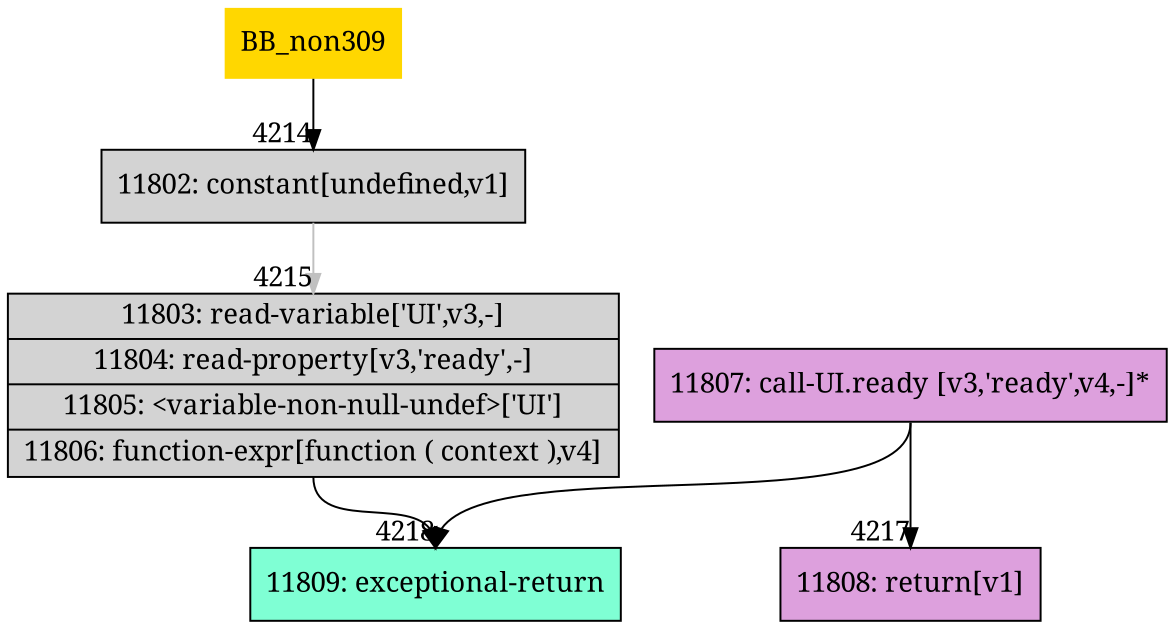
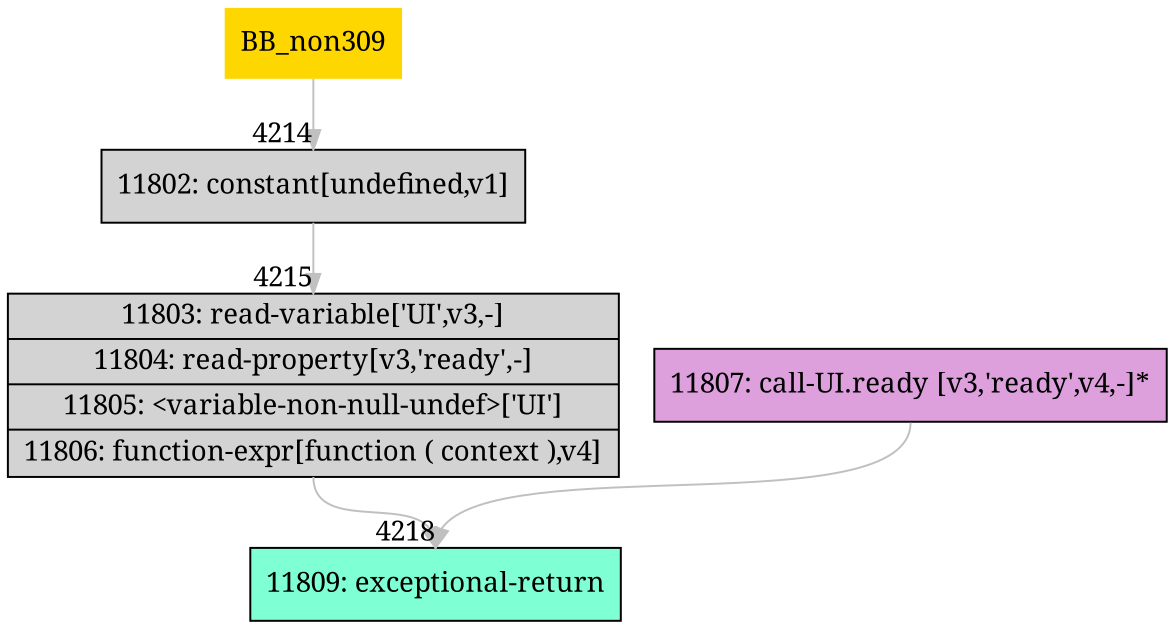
edge "BB_non309" -> "11802: constant[undefined,v1]": color black -> gray
edge "11807: call-UI.ready [v3,'ready',v4,-]*" -> "11809: exceptional-return": color black -> gray
edge "11803: read-variable['UI',v3,-]" -> "11809: exceptional-return": color black -> gray
node "11808: return[v1]": removed
